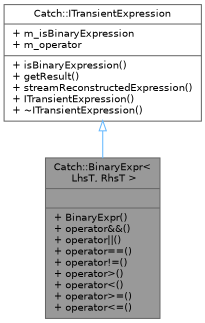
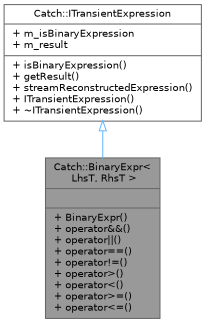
node "Catch::ITransientExpression": text "+ m_operator" -> "+ m_result"
